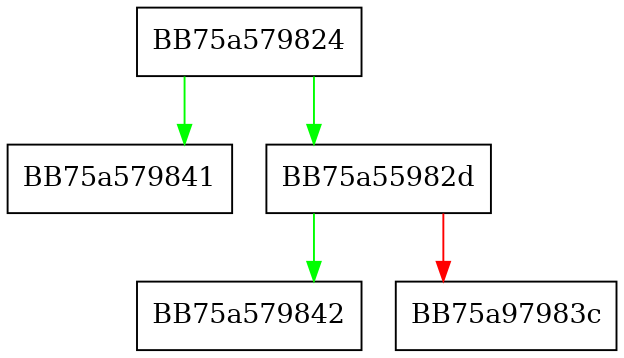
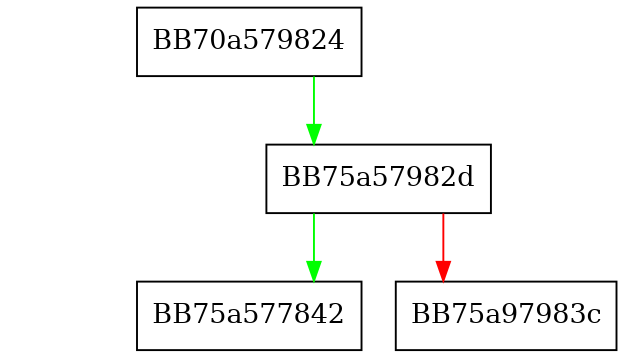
node "BB75a579824": label "BB75a579824" -> "BB70a579824"
node "BB75a579841": removed
node "BB75a55982d": label "BB75a55982d" -> "BB75a57982d"
node "BB75a579842": label "BB75a579842" -> "BB75a577842"
